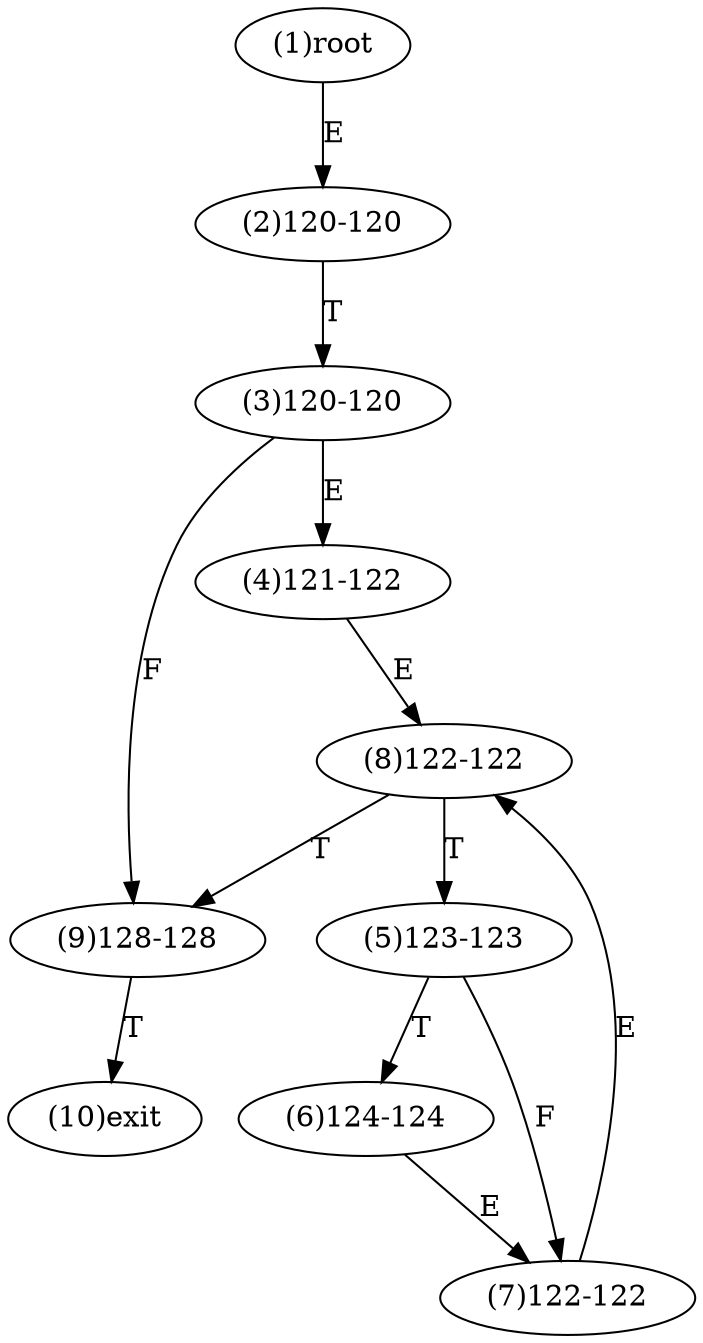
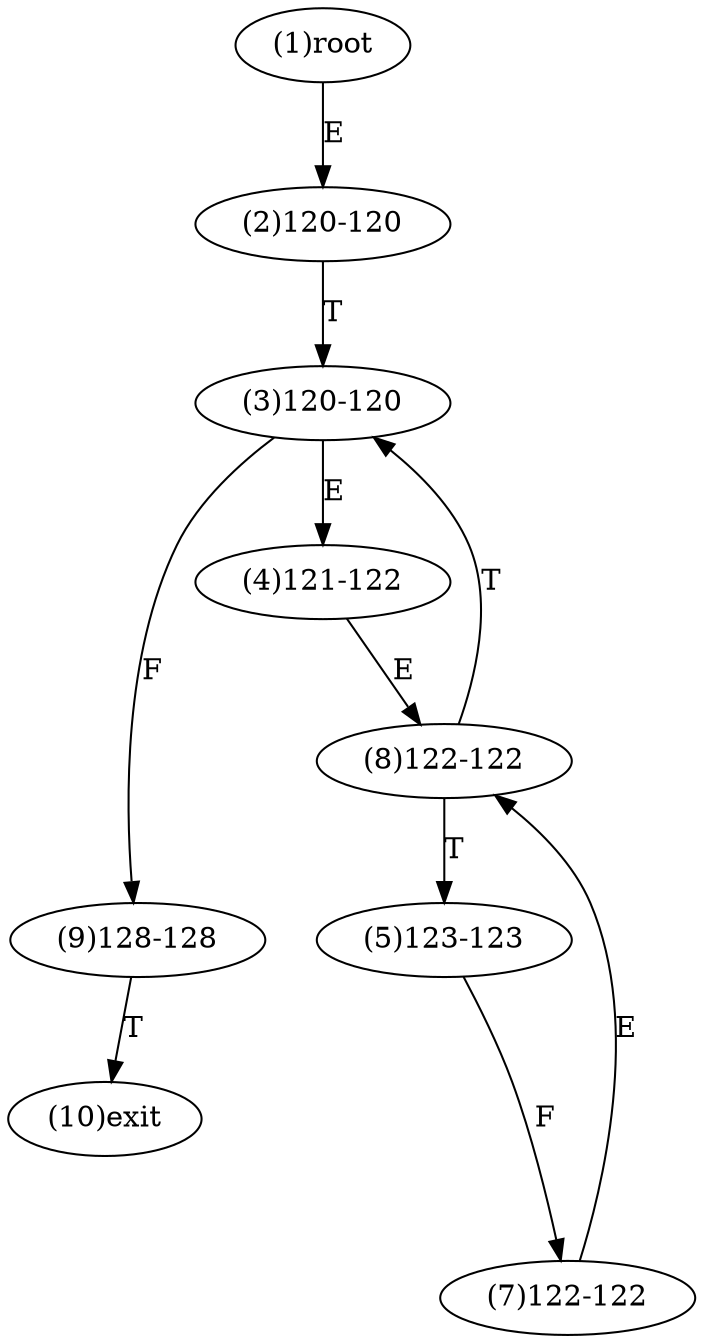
edge "(8)122-122" -> "(9)128-128": now "(8)122-122" -> "(3)120-120"
node "(6)124-124": removed
